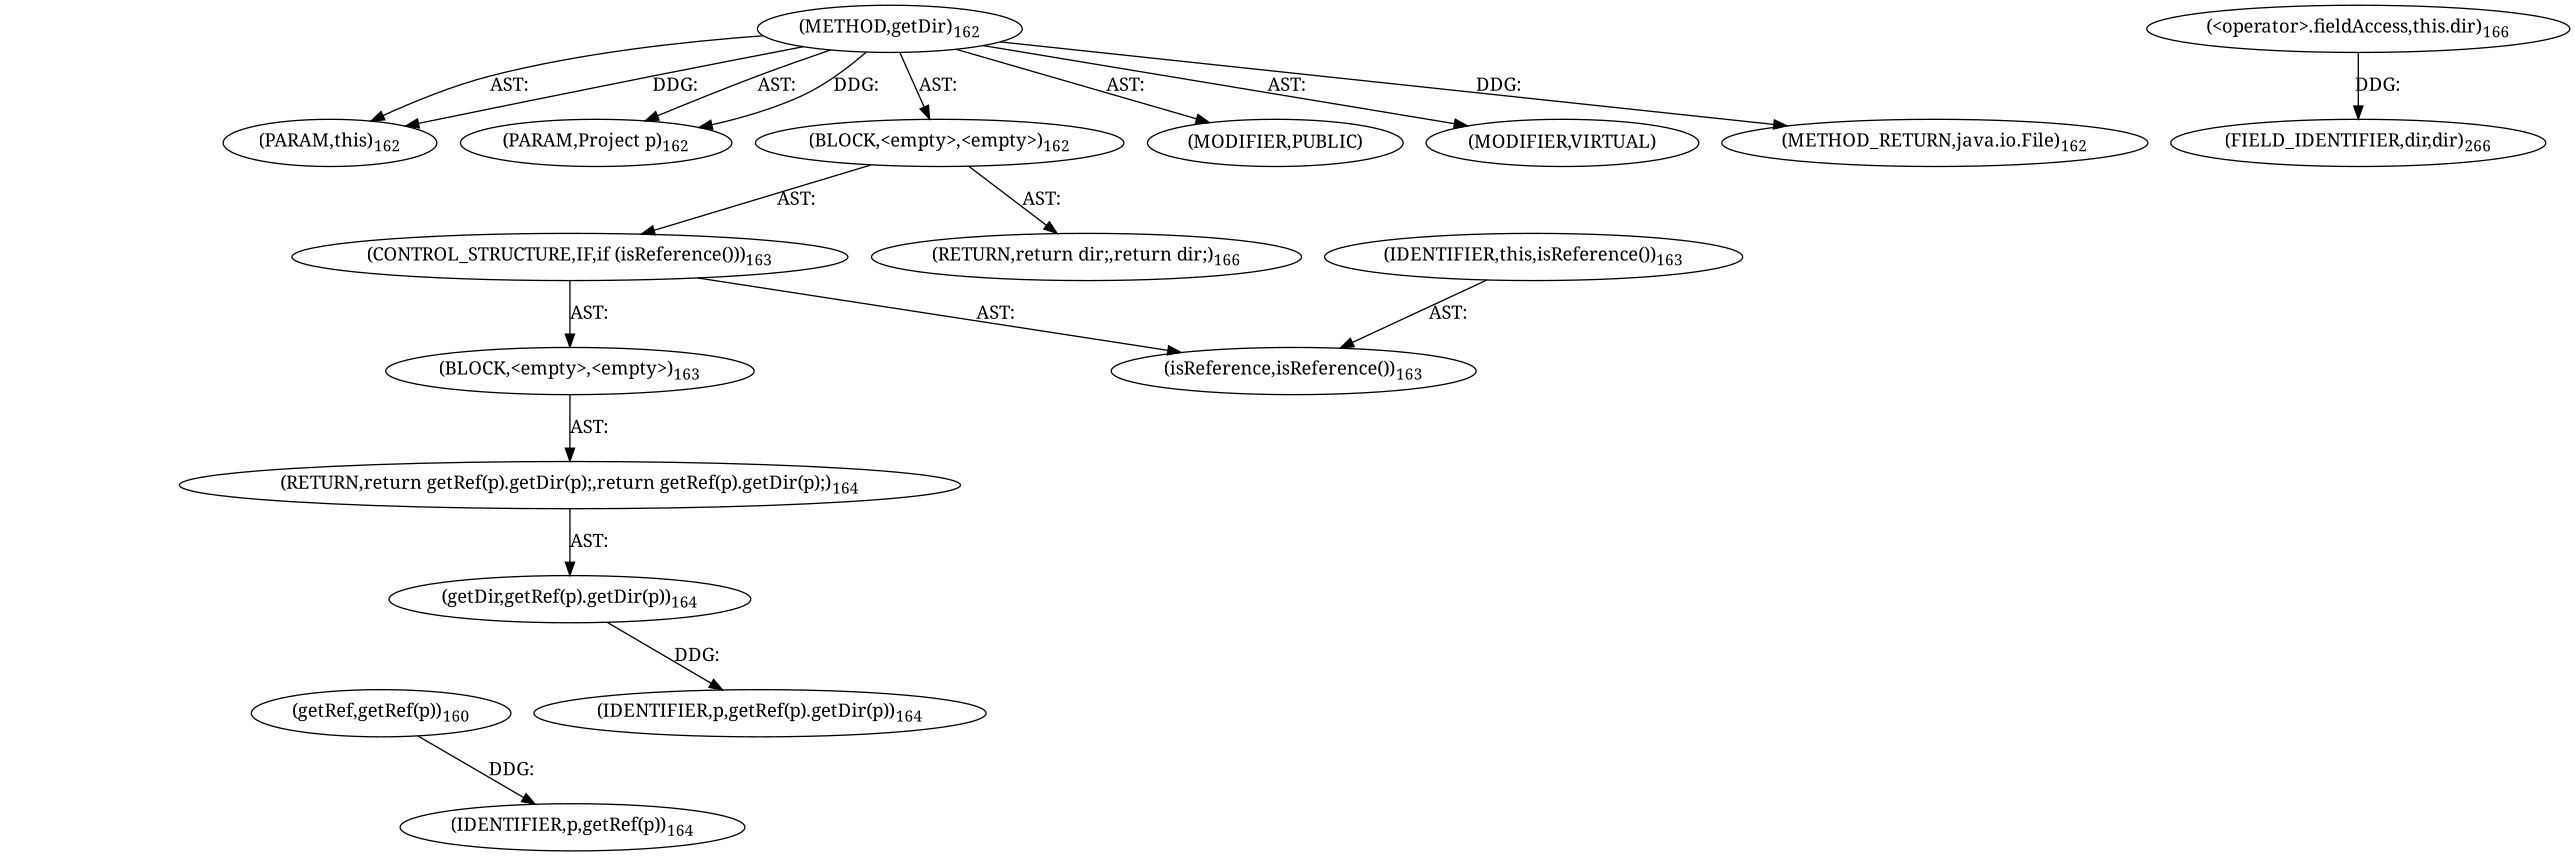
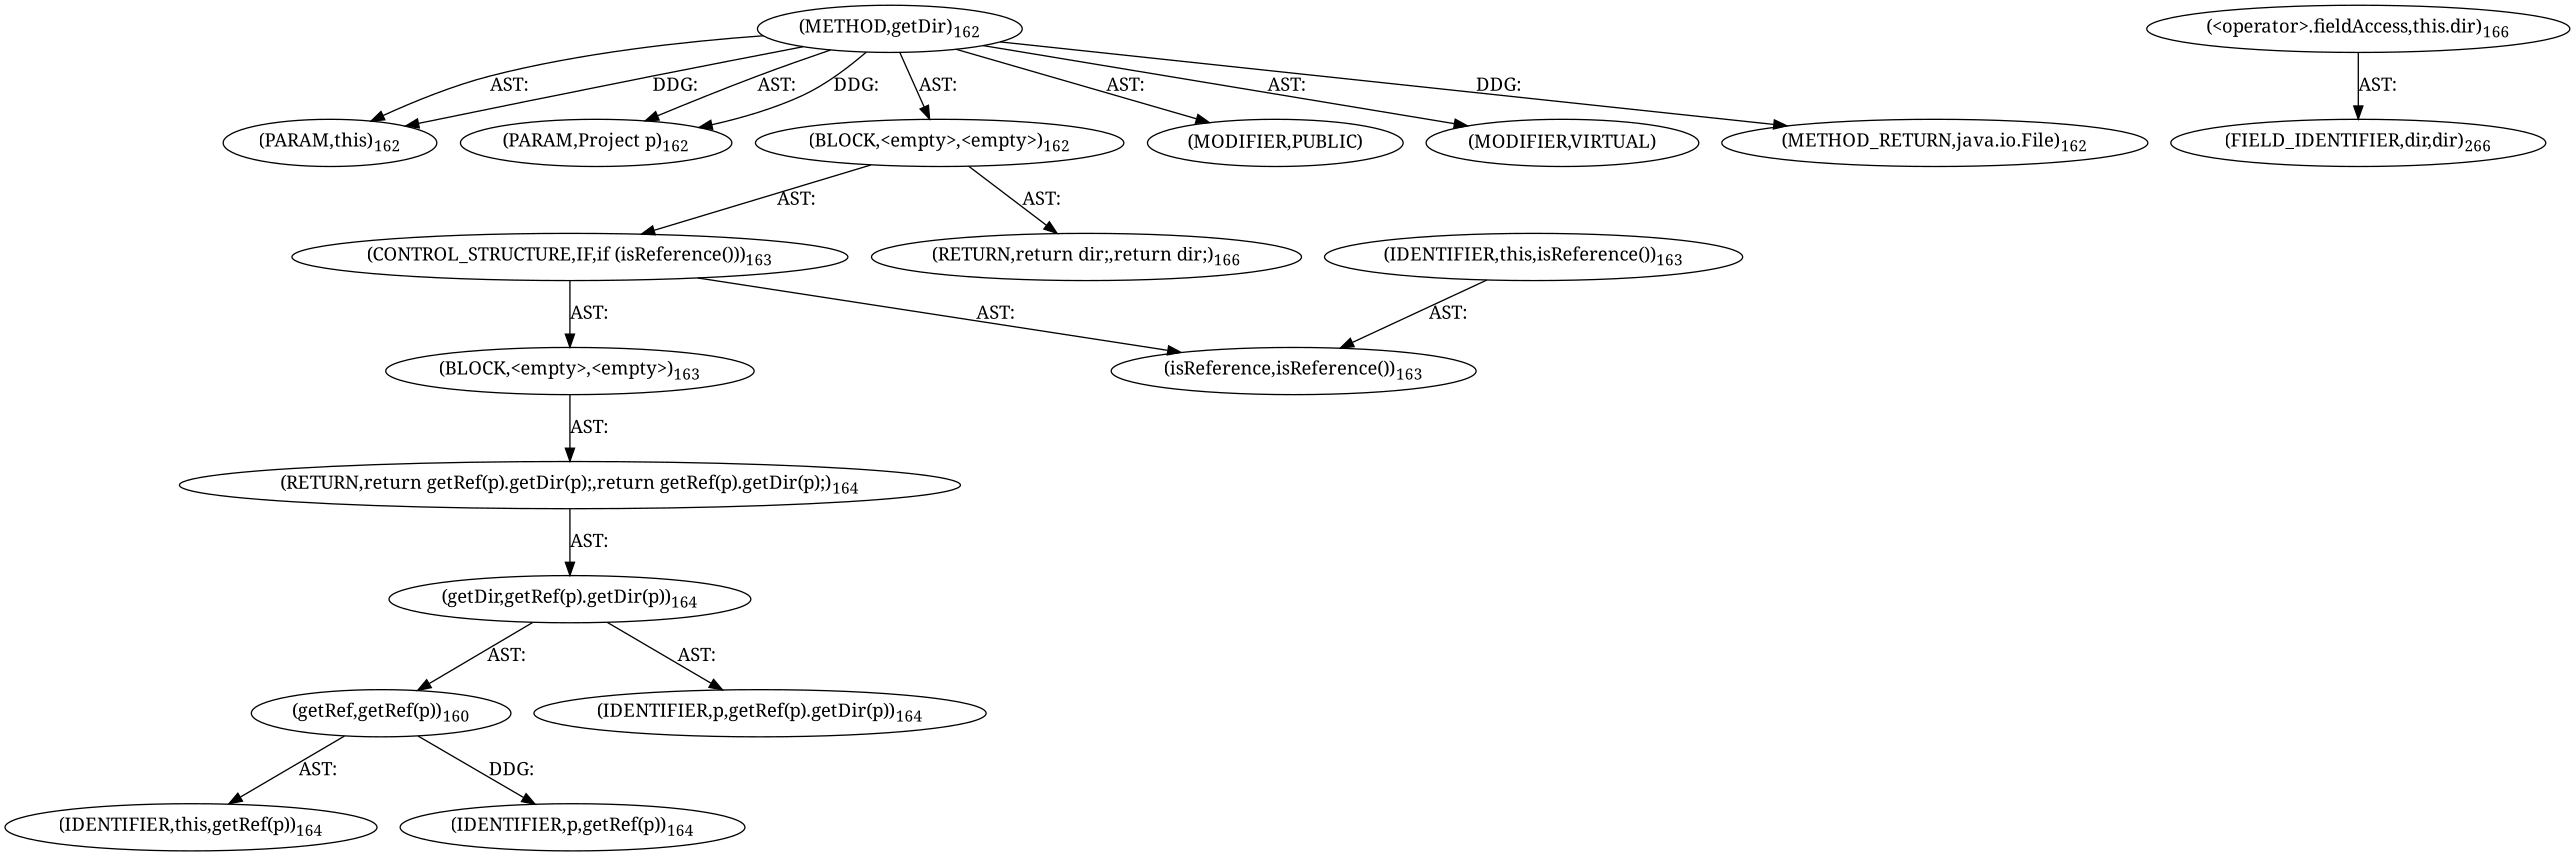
edge "(<operator>.fieldAccess,this.dir)" -> "(FIELD_IDENTIFIER,dir,dir)": label "DDG: " -> "AST: "
edge "(getDir,getRef(p).getDir(p))" -> "(getRef,getRef(p))": added, label "AST:"
edge "(getDir,getRef(p).getDir(p))" -> "(IDENTIFIER,p,getRef(p).getDir(p))": label "DDG: " -> "AST: "
node "(IDENTIFIER,this,getRef(p))": added
